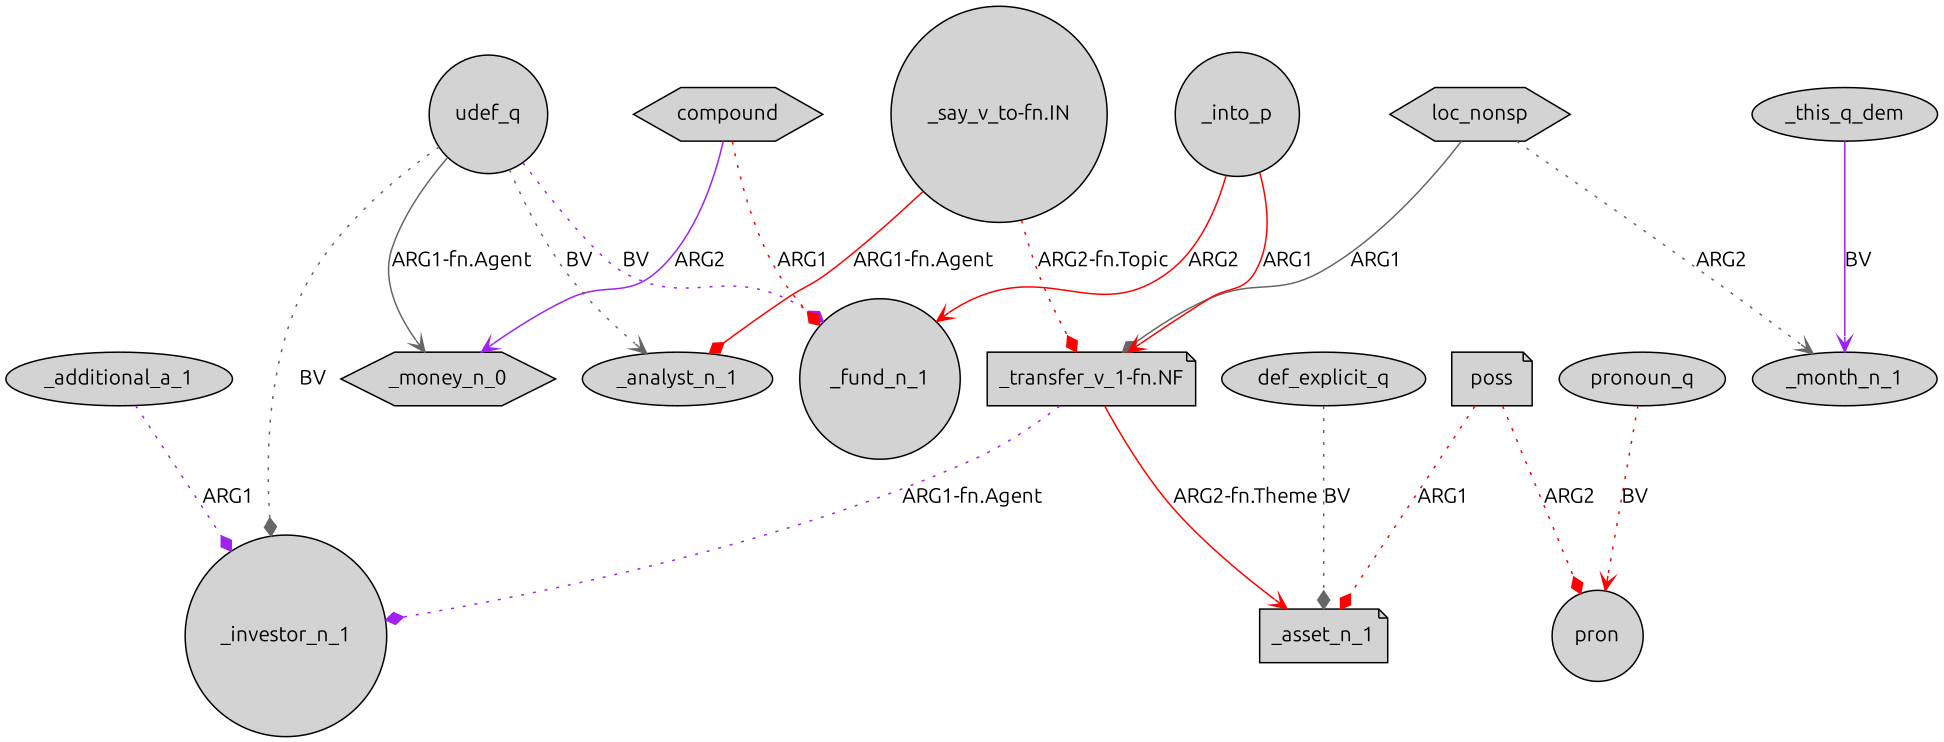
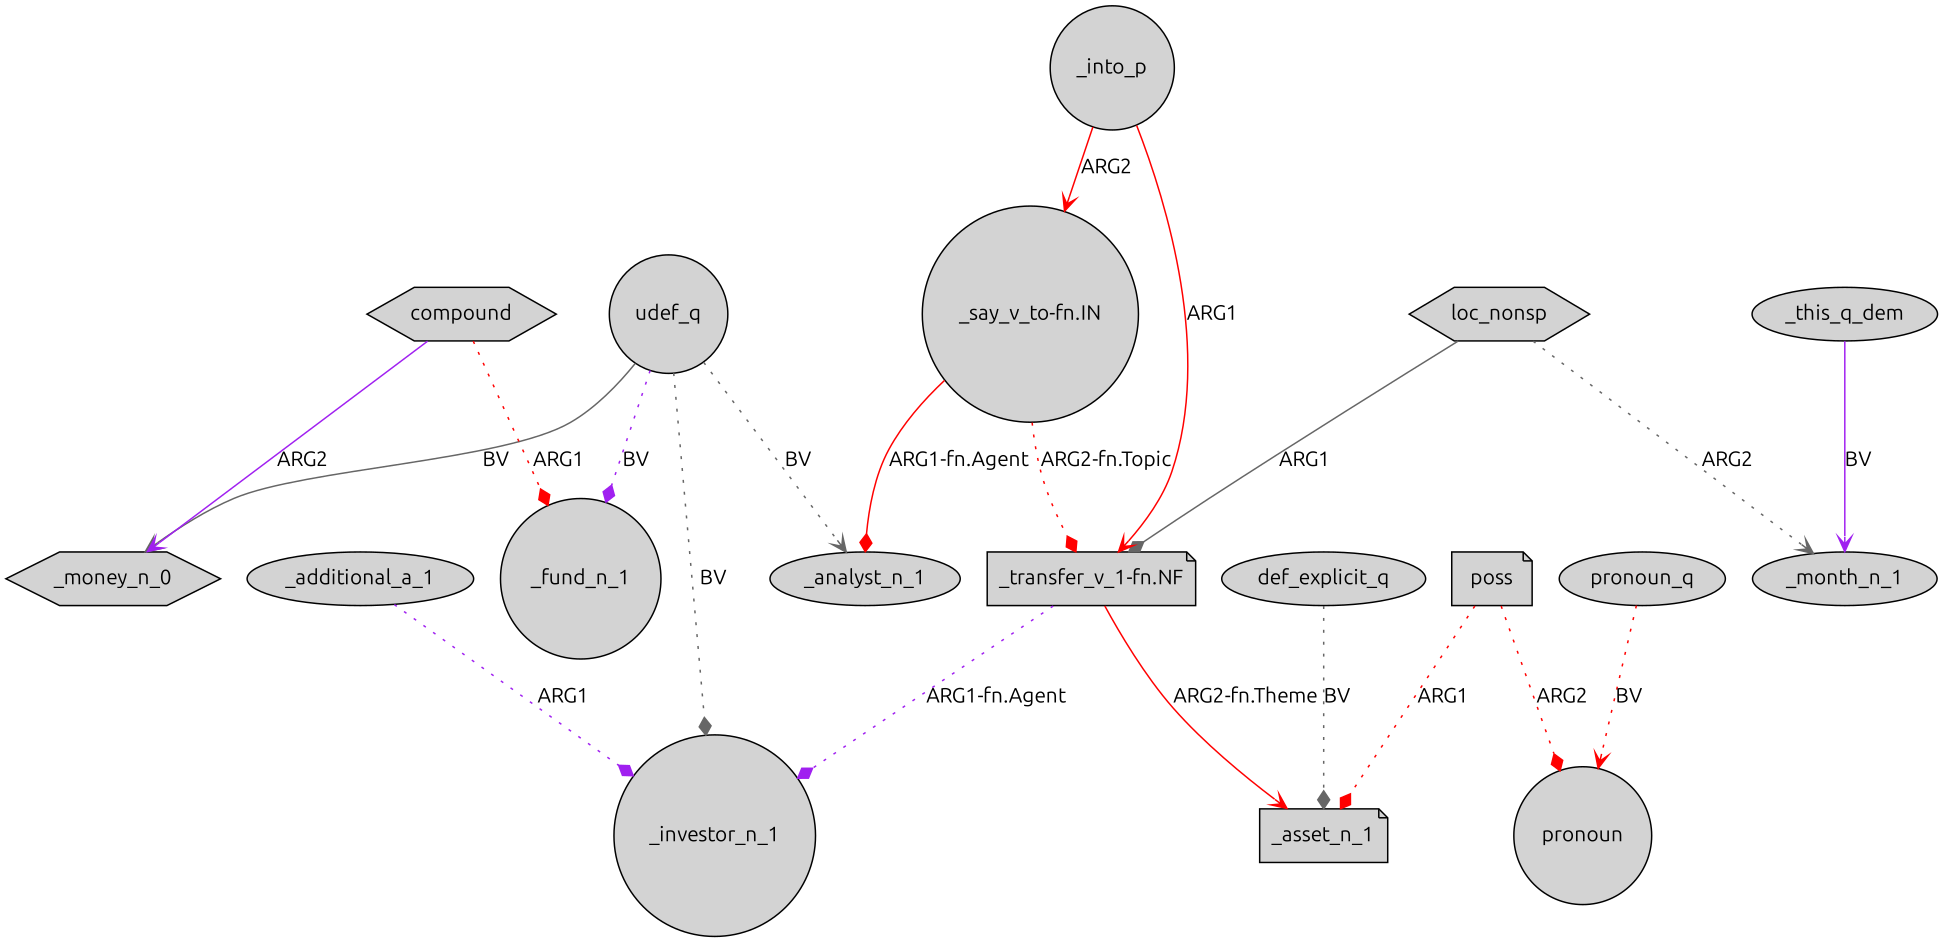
edge "udef_q" -> "_money_n_0": label "ARG1-fn.Agent" -> "BV"
edge "_into_p" -> "_fund_n_1": now "_into_p" -> "_say_v_to-fn.IN"
node "pron": label "pron" -> "pronoun"
